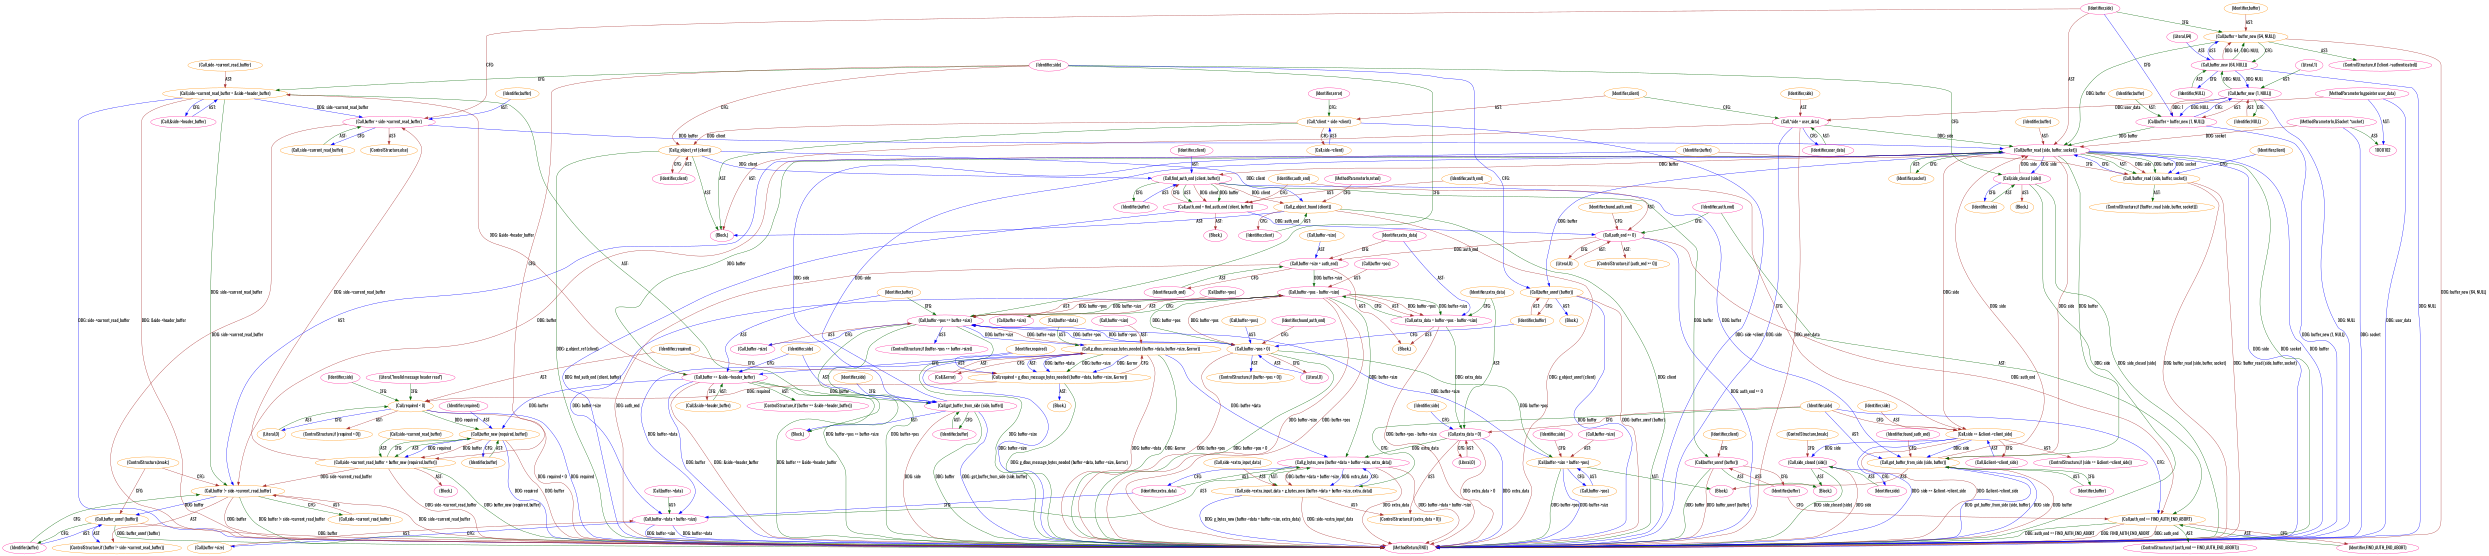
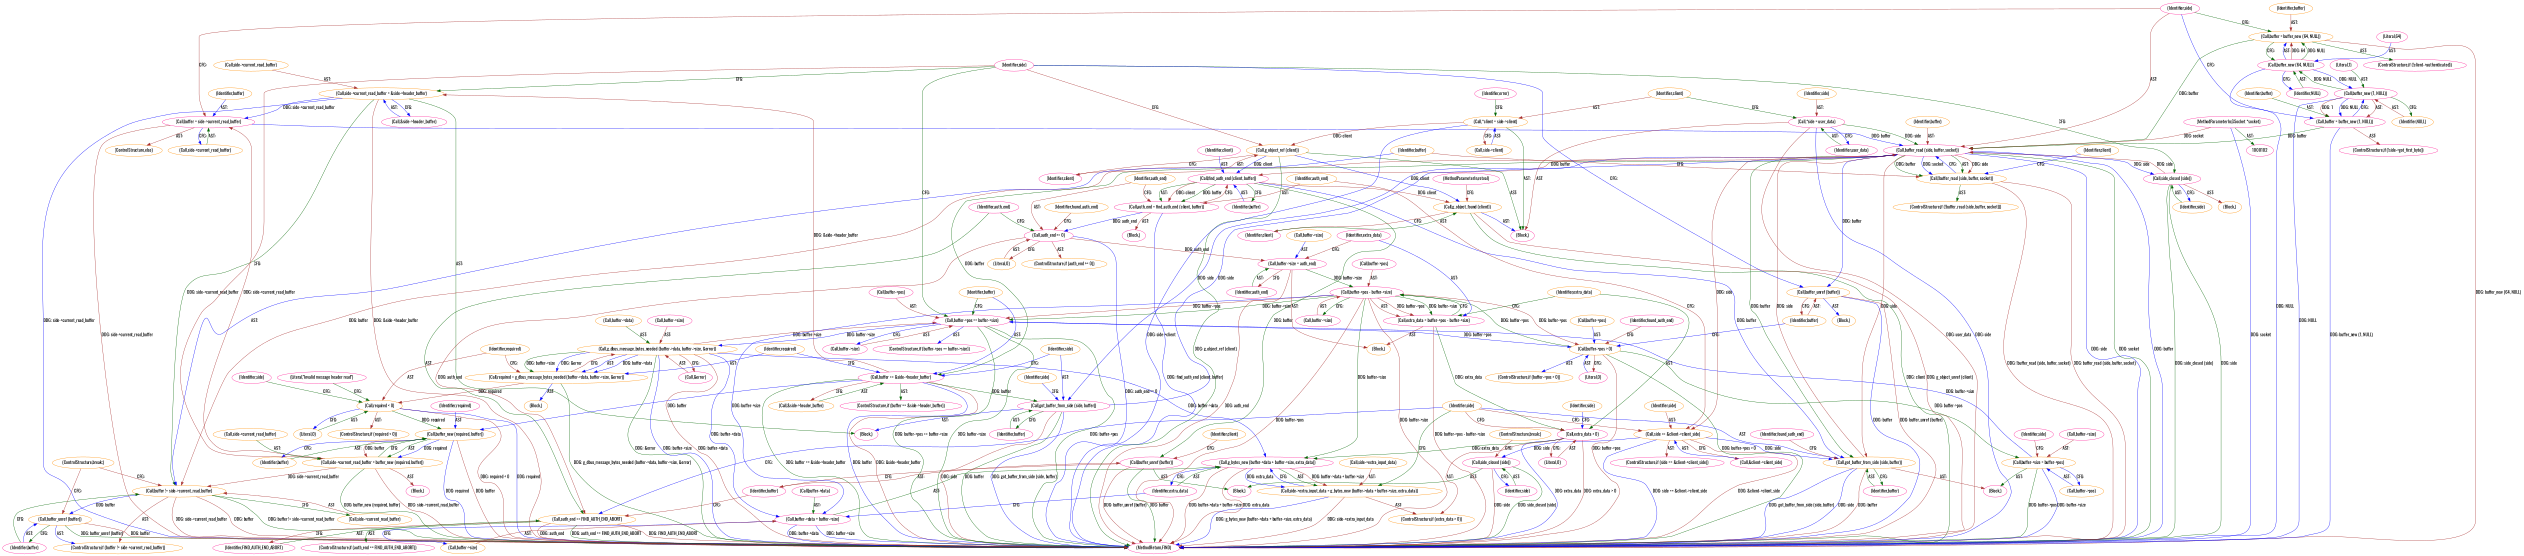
node "(MethodParameterIn,gpointer user_data)": removed
node "(ControlStructure,if (!side->got_first_byte))": added
node "(Identifier,socket)": removed
edge "(Call,buffer->pos > 0)" -> "(Call,buffer->pos == buffer->size)": removed, label "DDG: buffer->pos"
